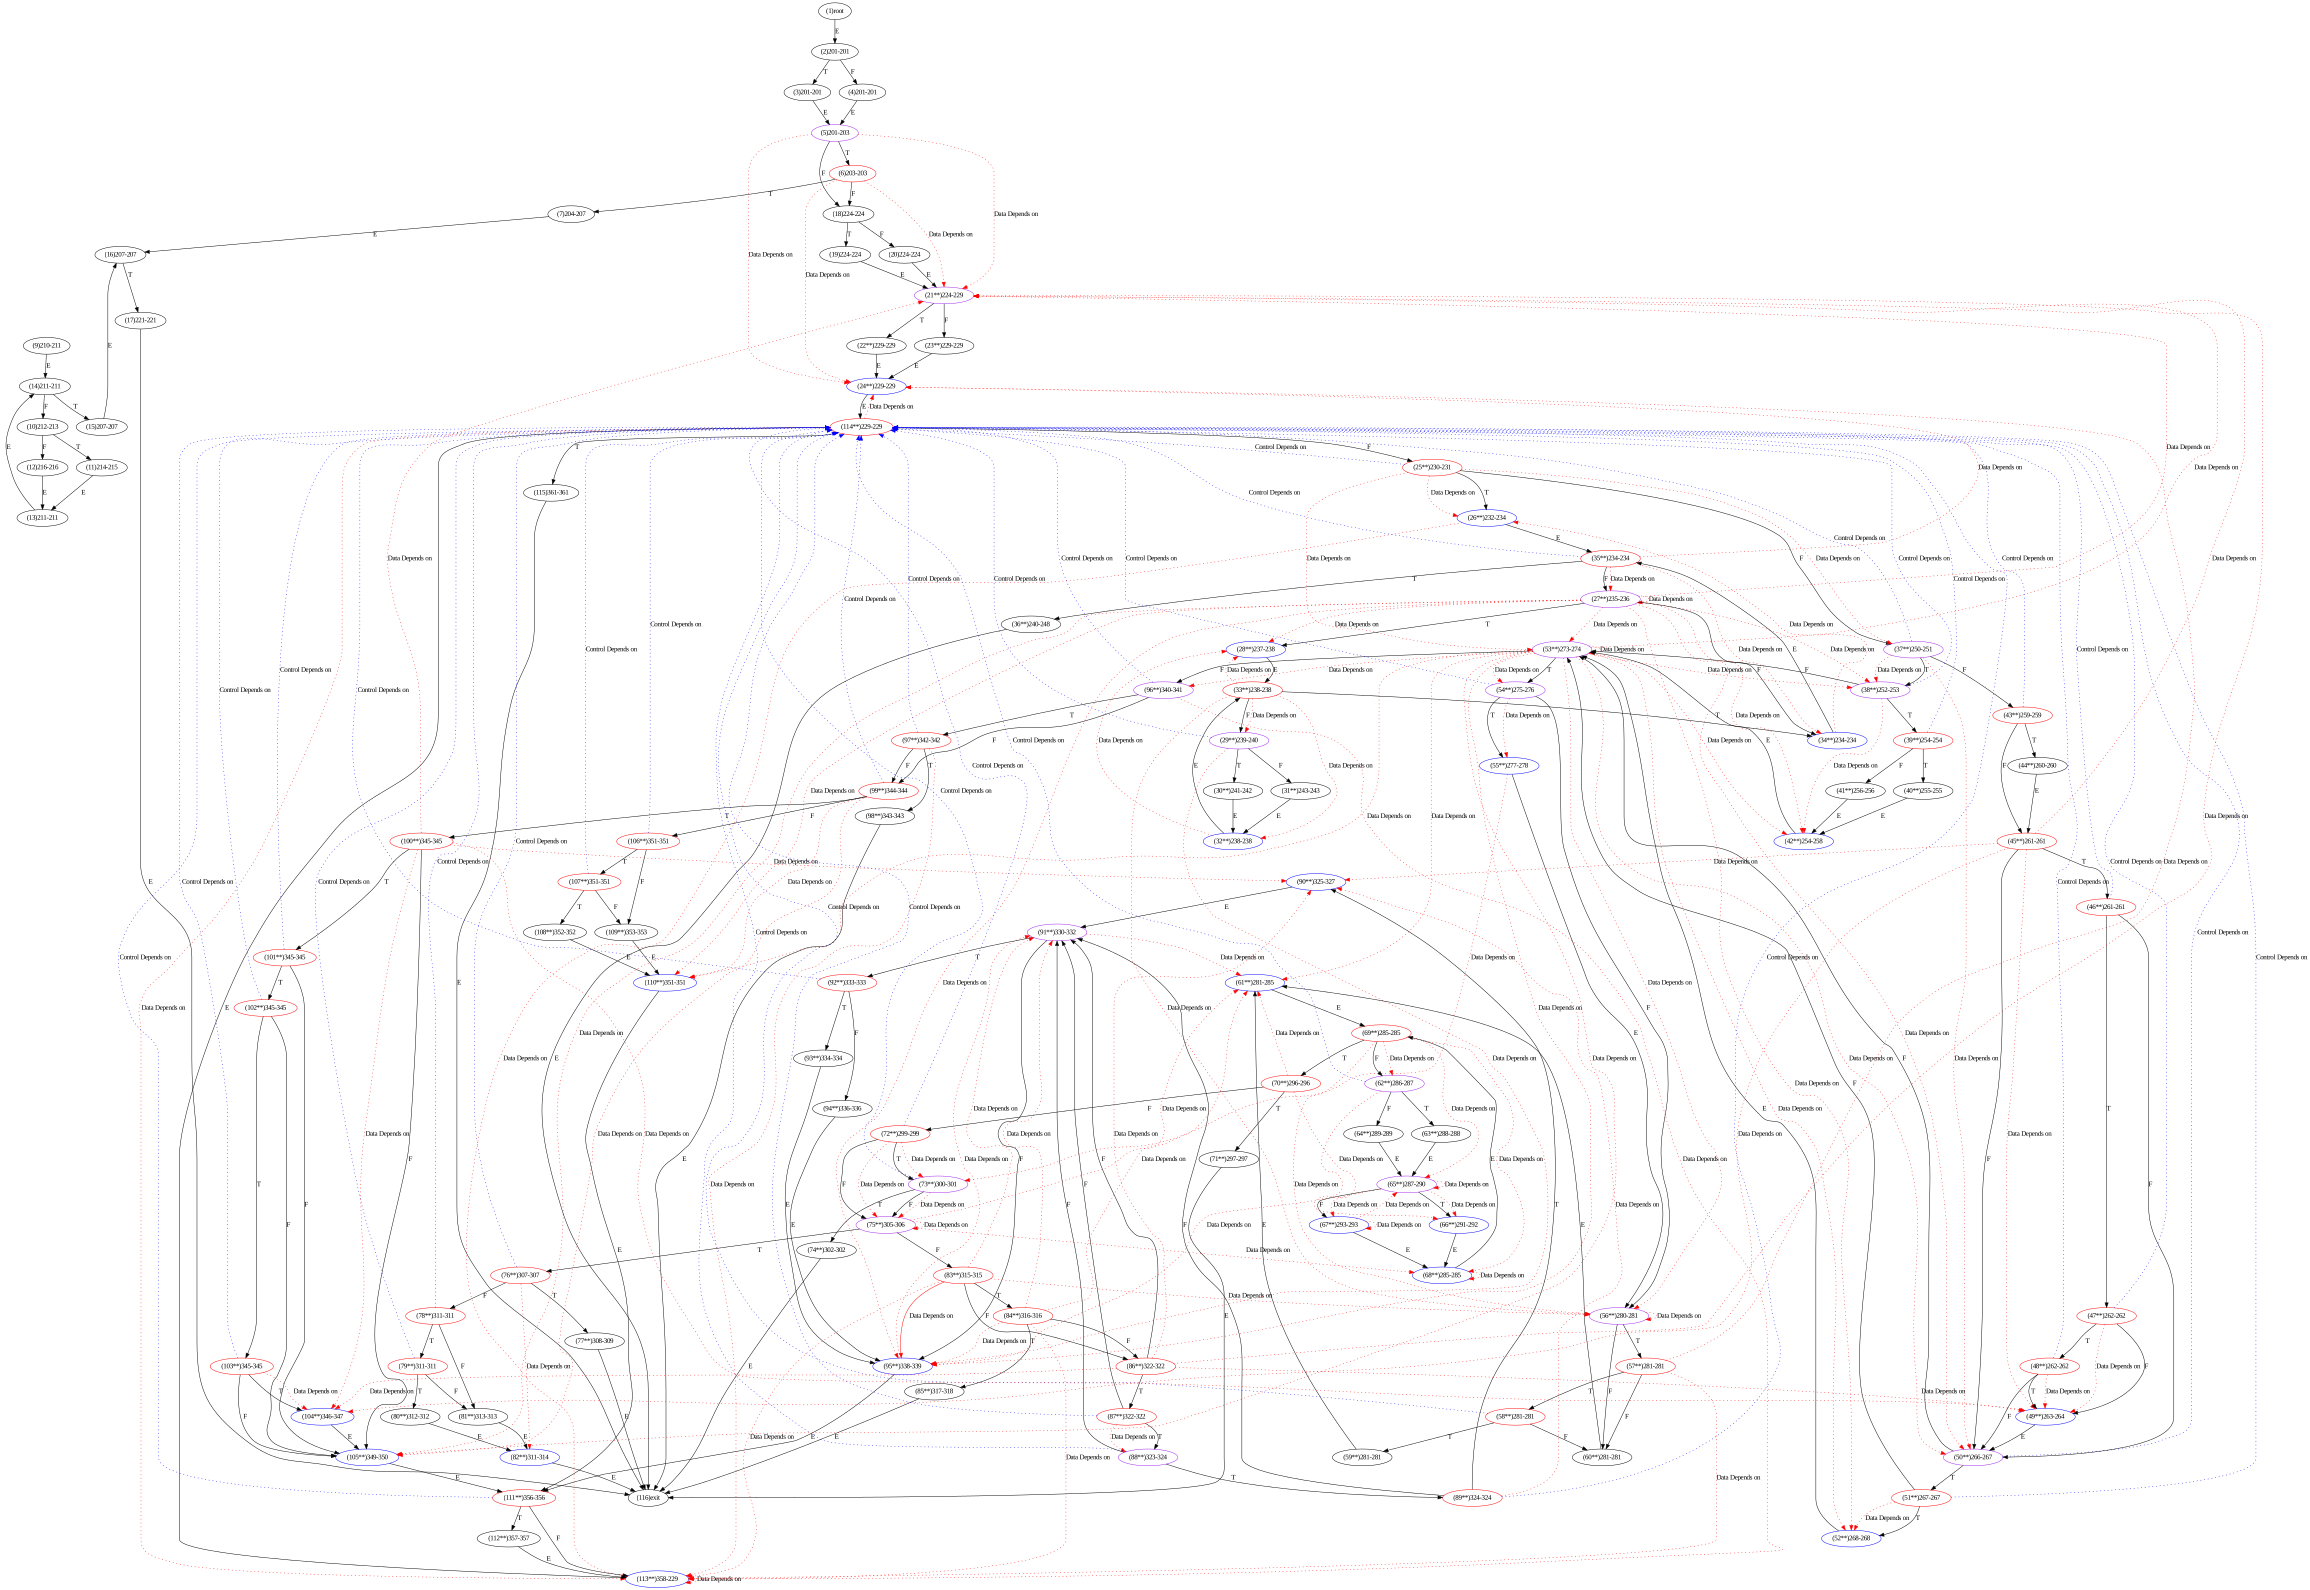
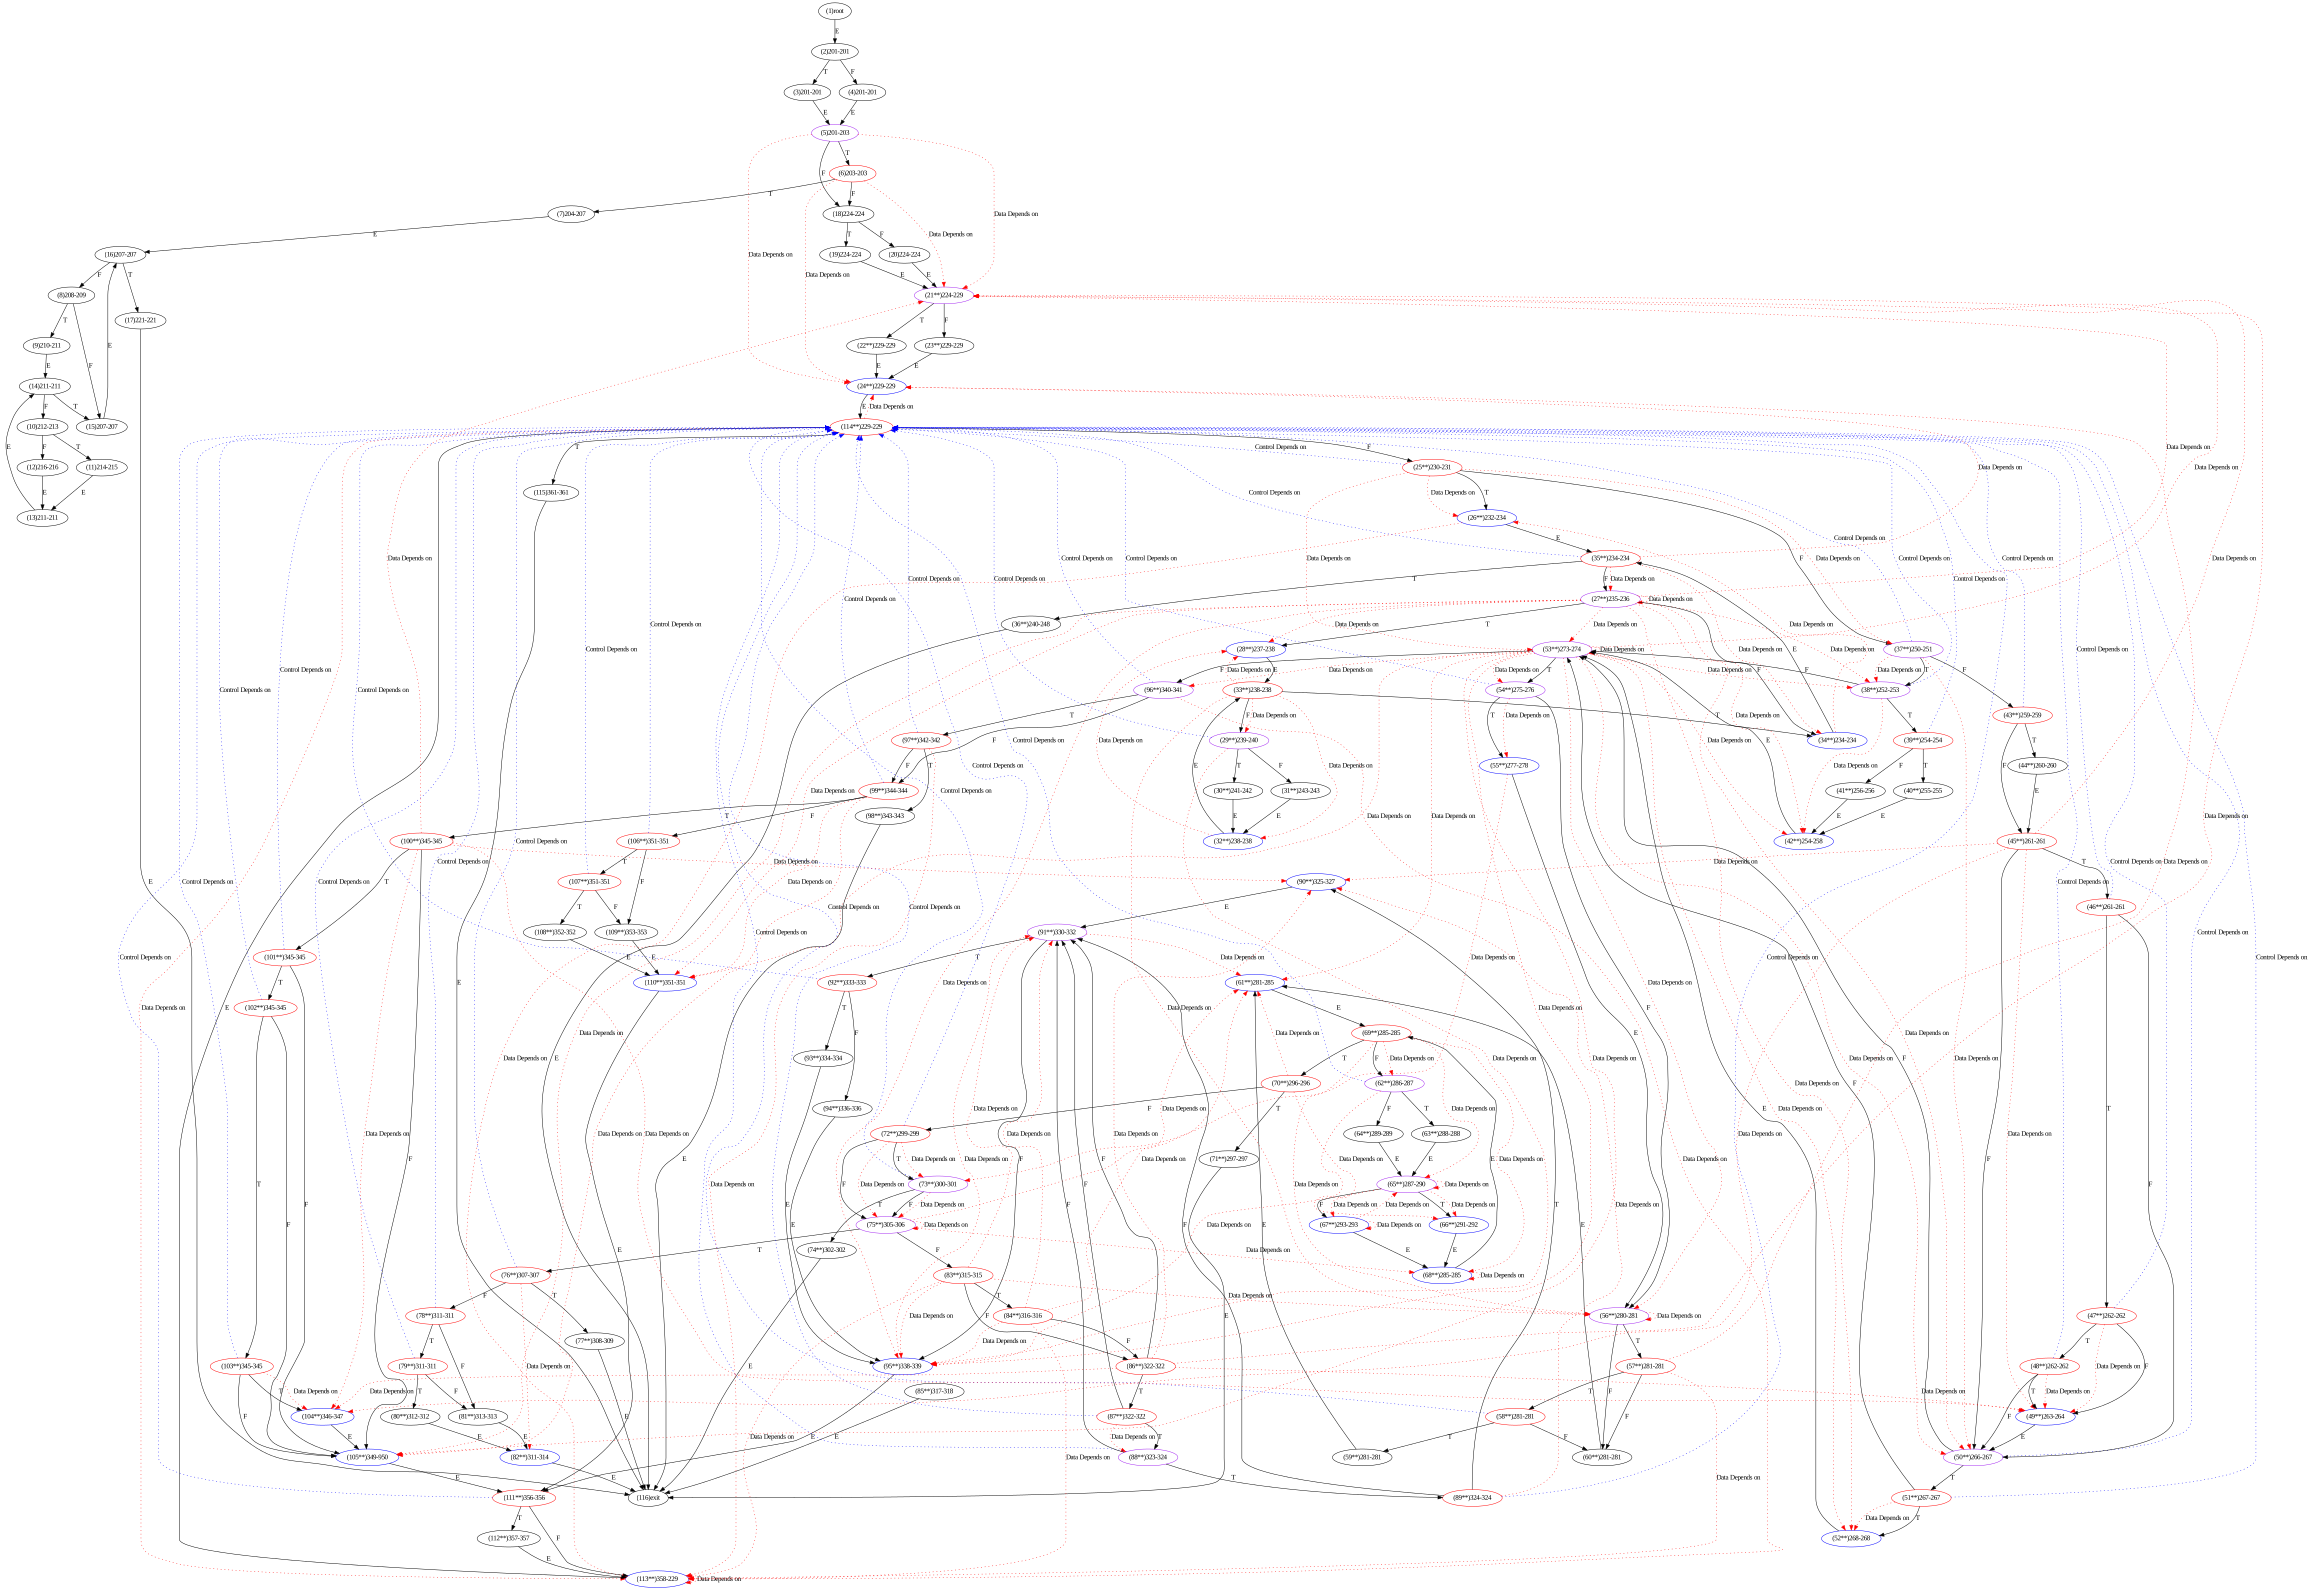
node "(8)208-209": added
edge "(83**)315-315" -> "(95**)338-339": style solid -> dotted
edge "(84**)316-316" -> "(85**)317-318": removed, label "T"
node "(105**)349-350": label "(105**)349-350" -> "(105**)349-950"
